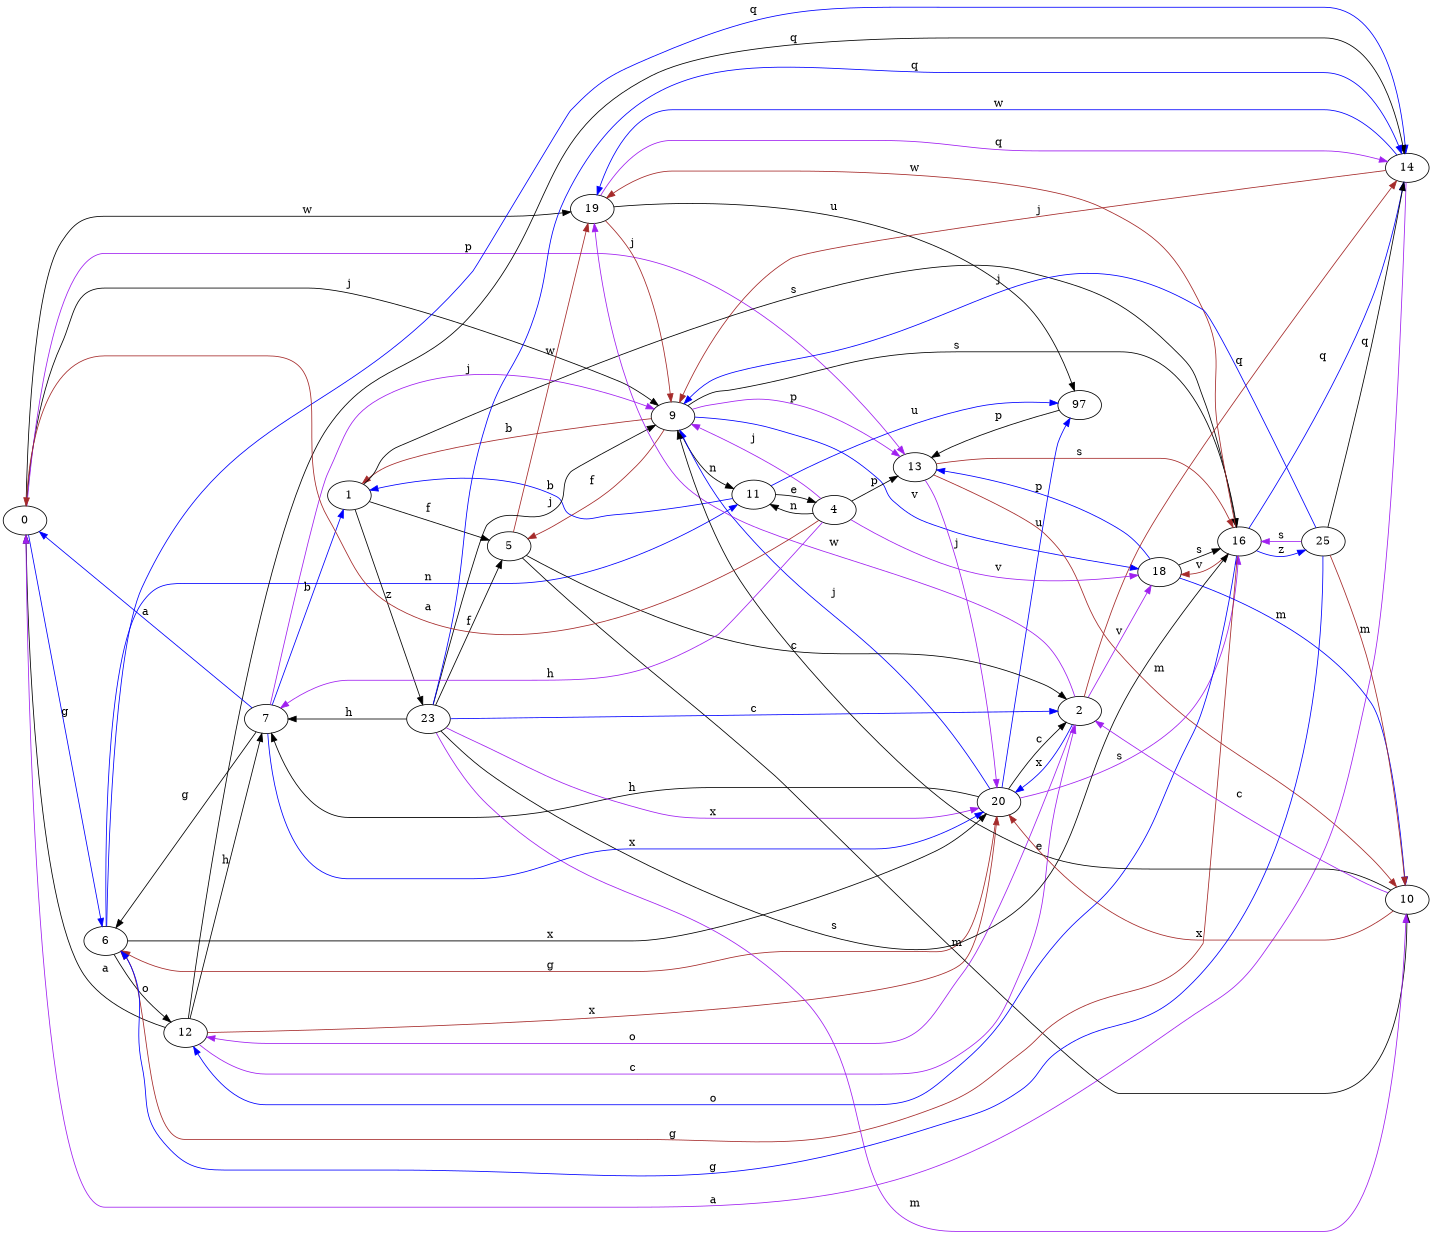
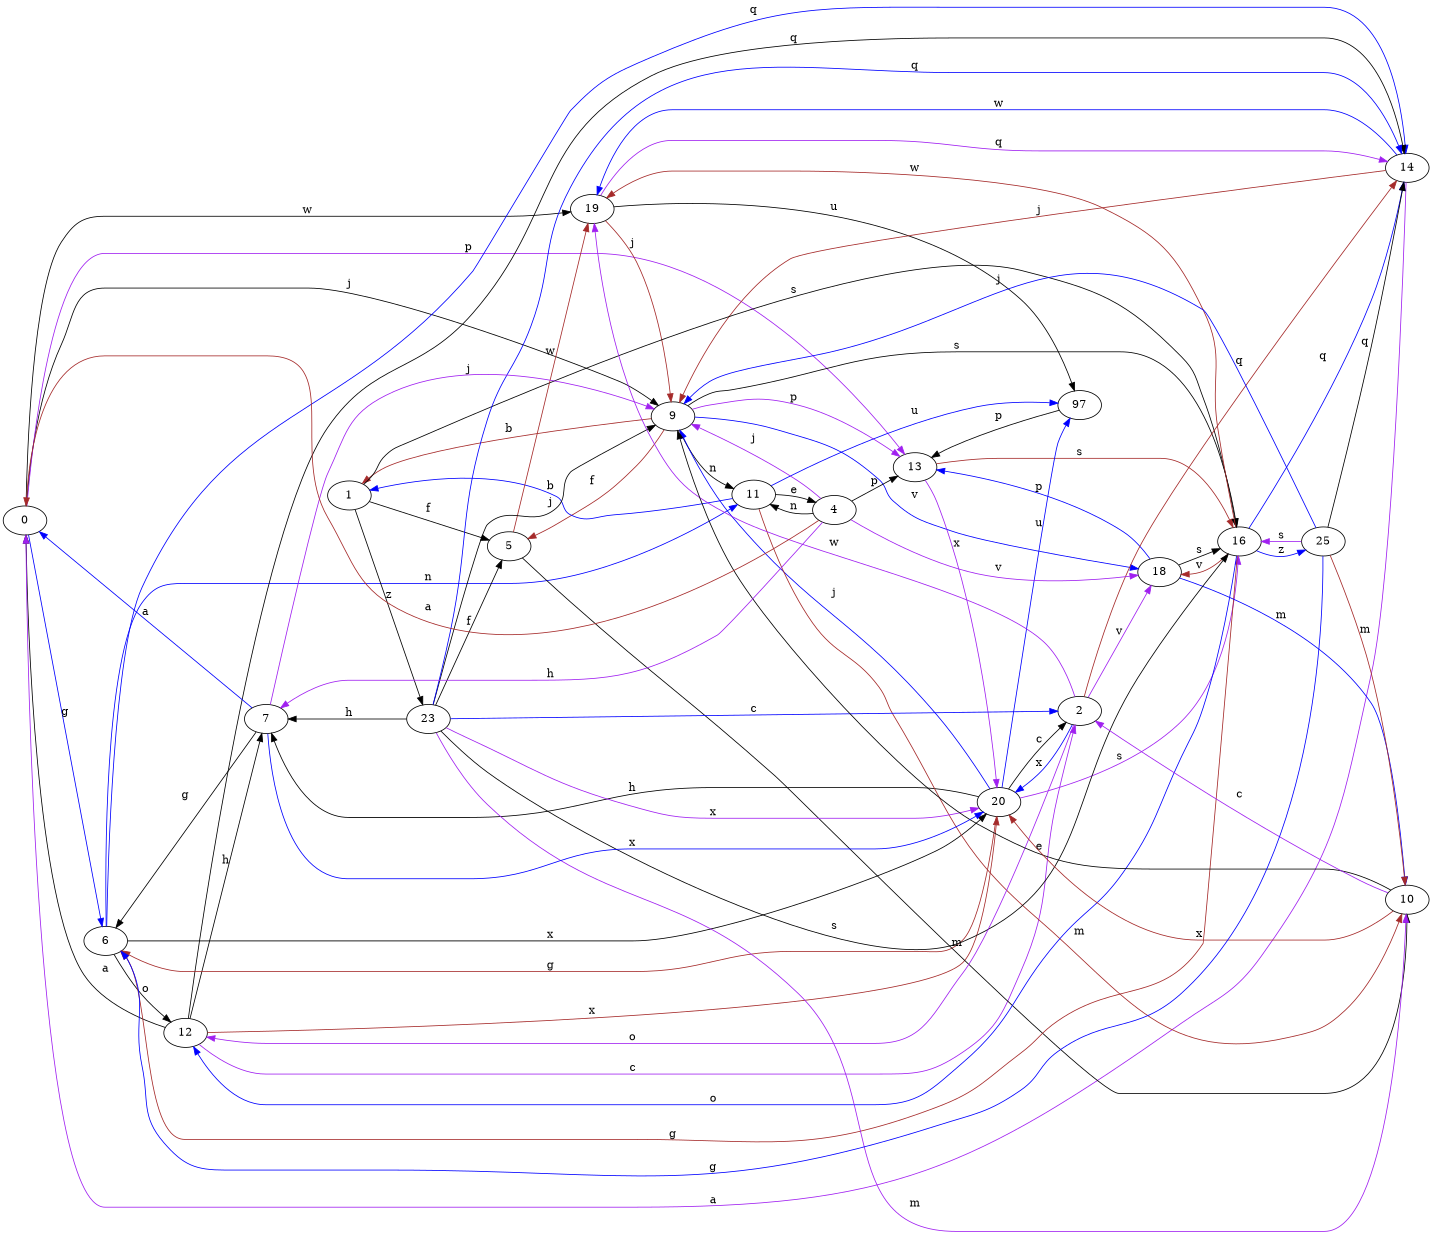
edge "13" -> "20": label "j" -> "x"
edge "7" -> "1": removed, label "b"
edge "5" -> "2": removed, label "c"
edge "13" -> "10": now "11" -> "10"
